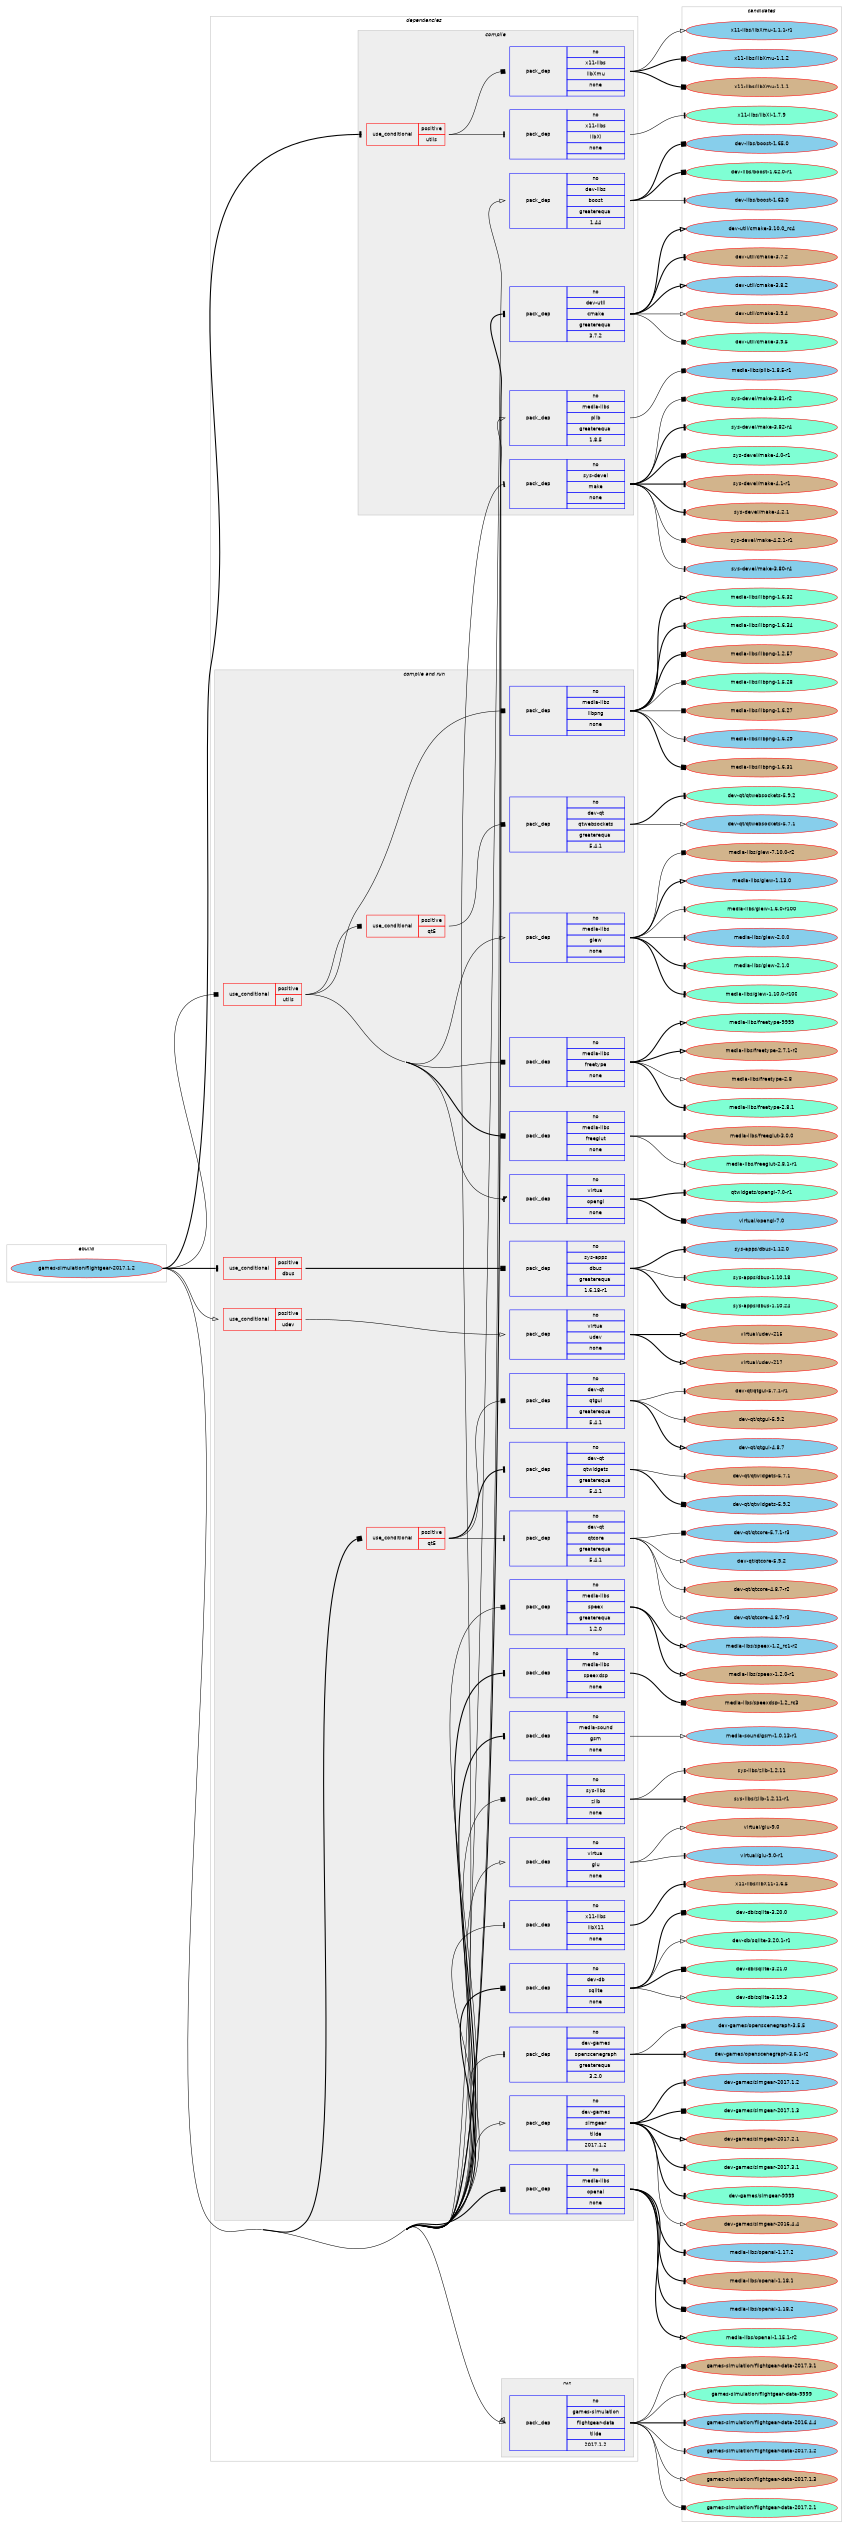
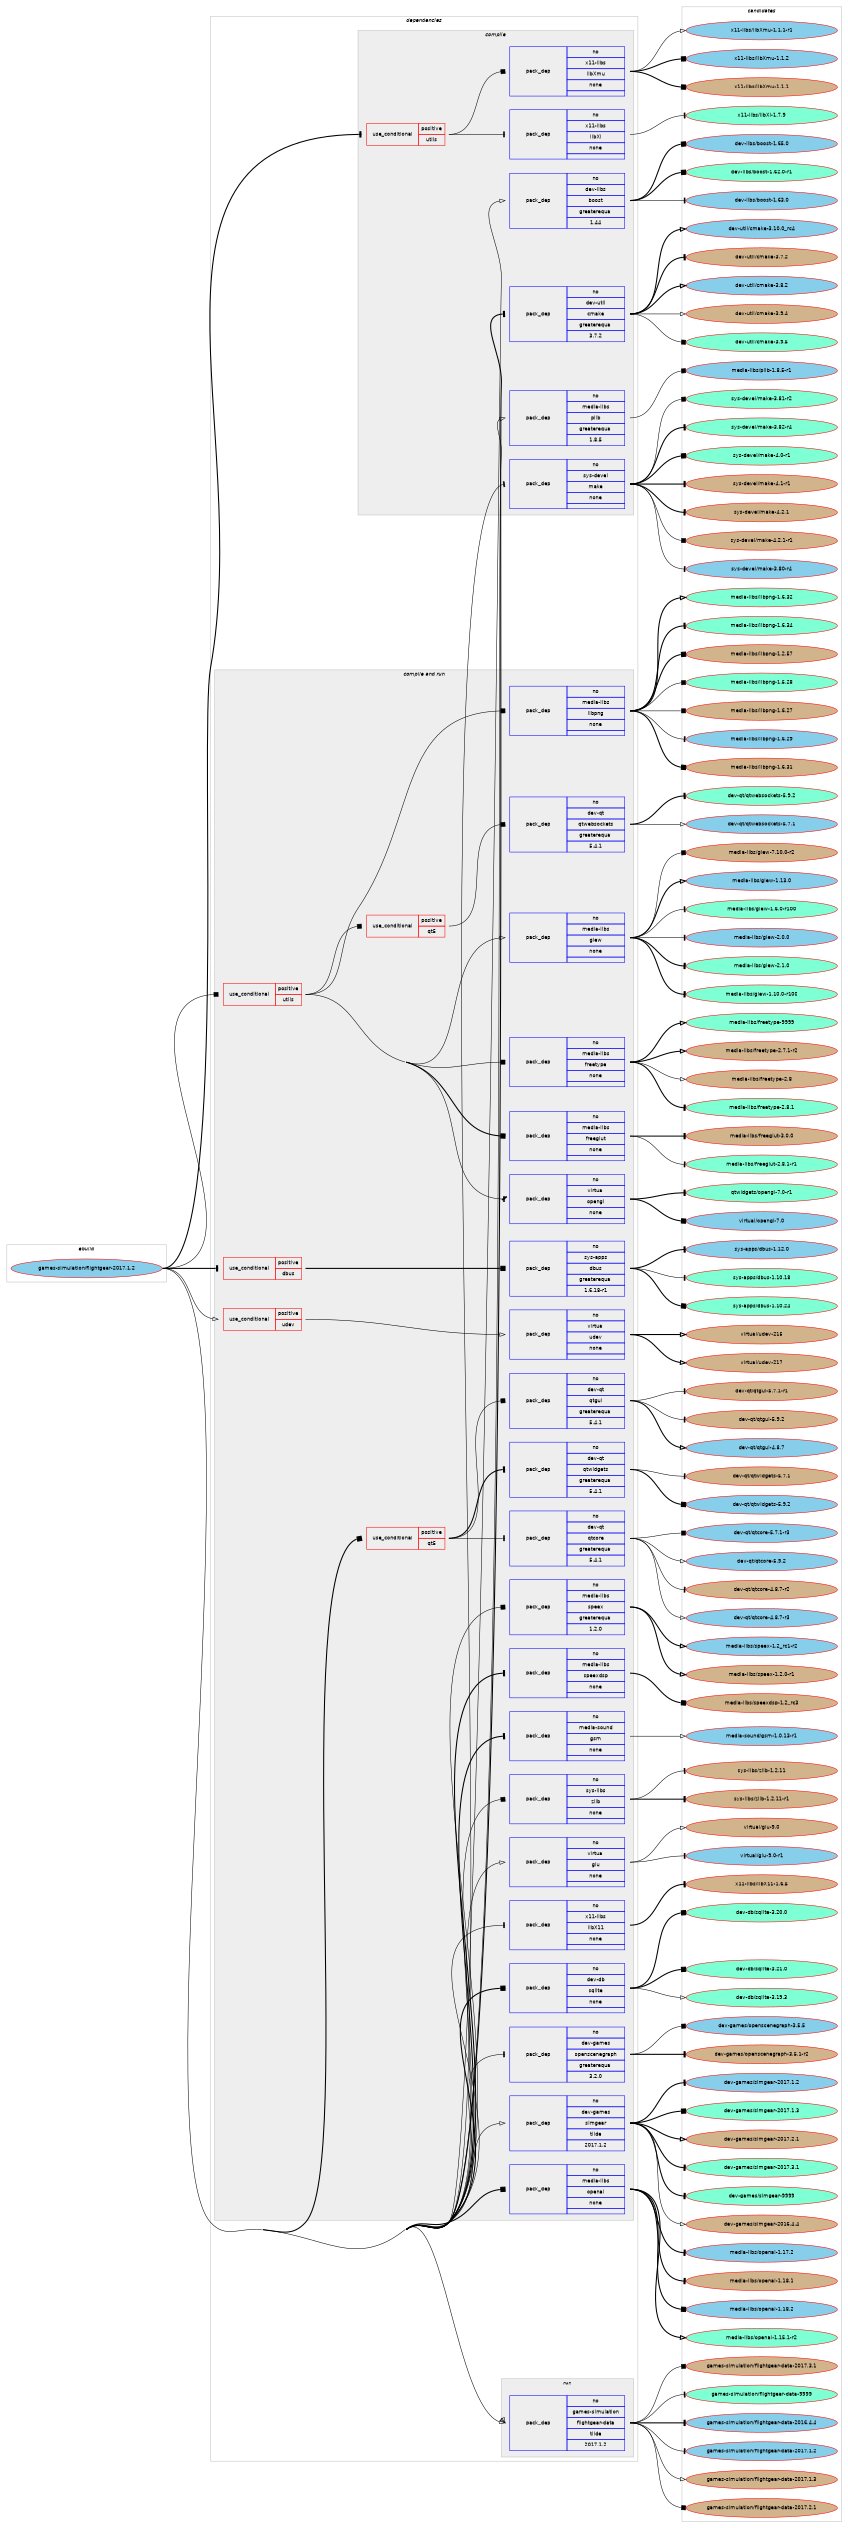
node "dev-db/sqlite-3.20.1-r1": removed
node "dev-games/openscenegraph-3.5.1-r2": fillcolor skyblue -> tan
node "games-simulation/flightgear-data-2017.2.1": fillcolor aquamarine -> tan
